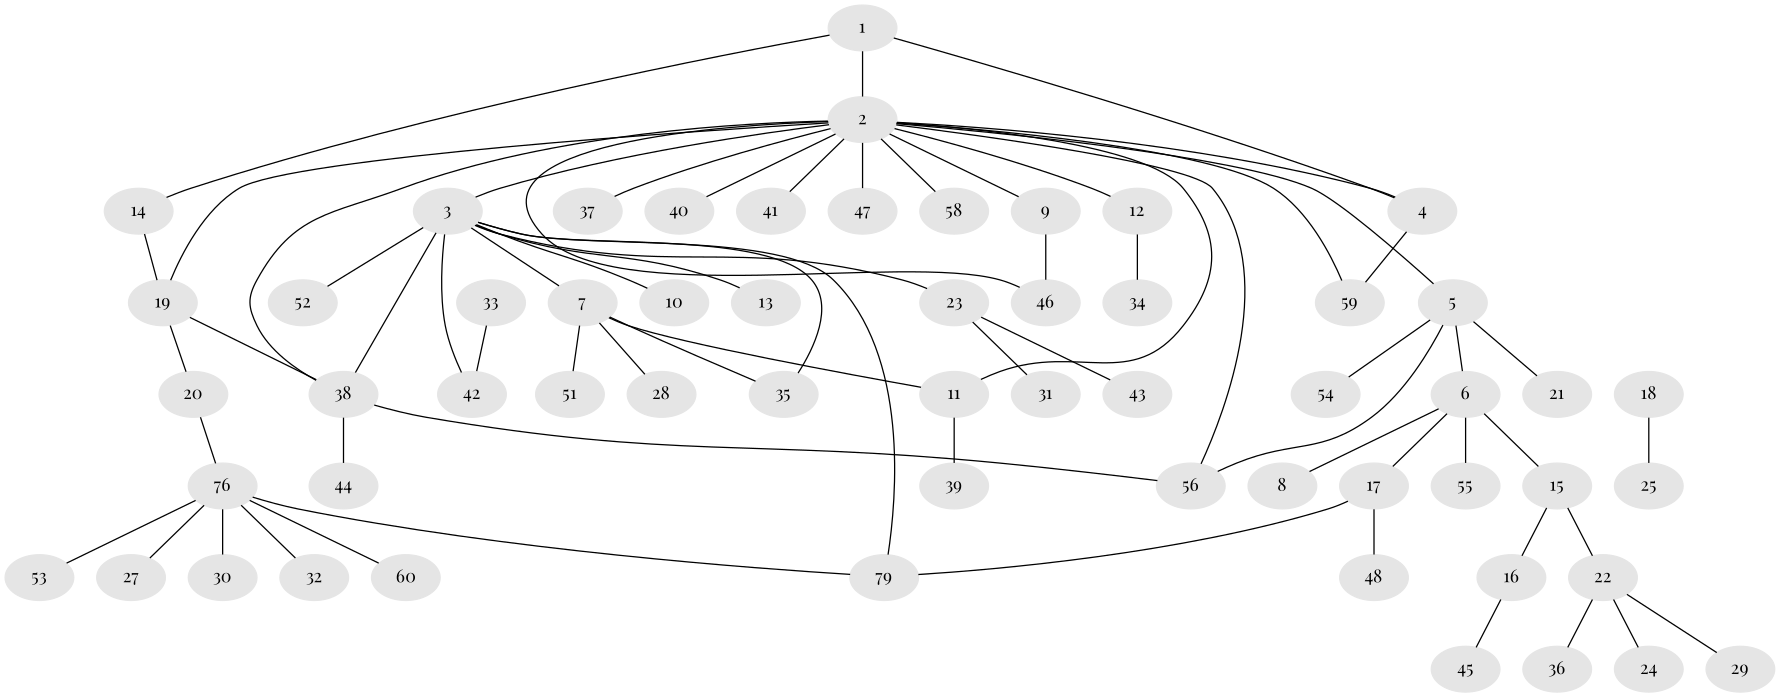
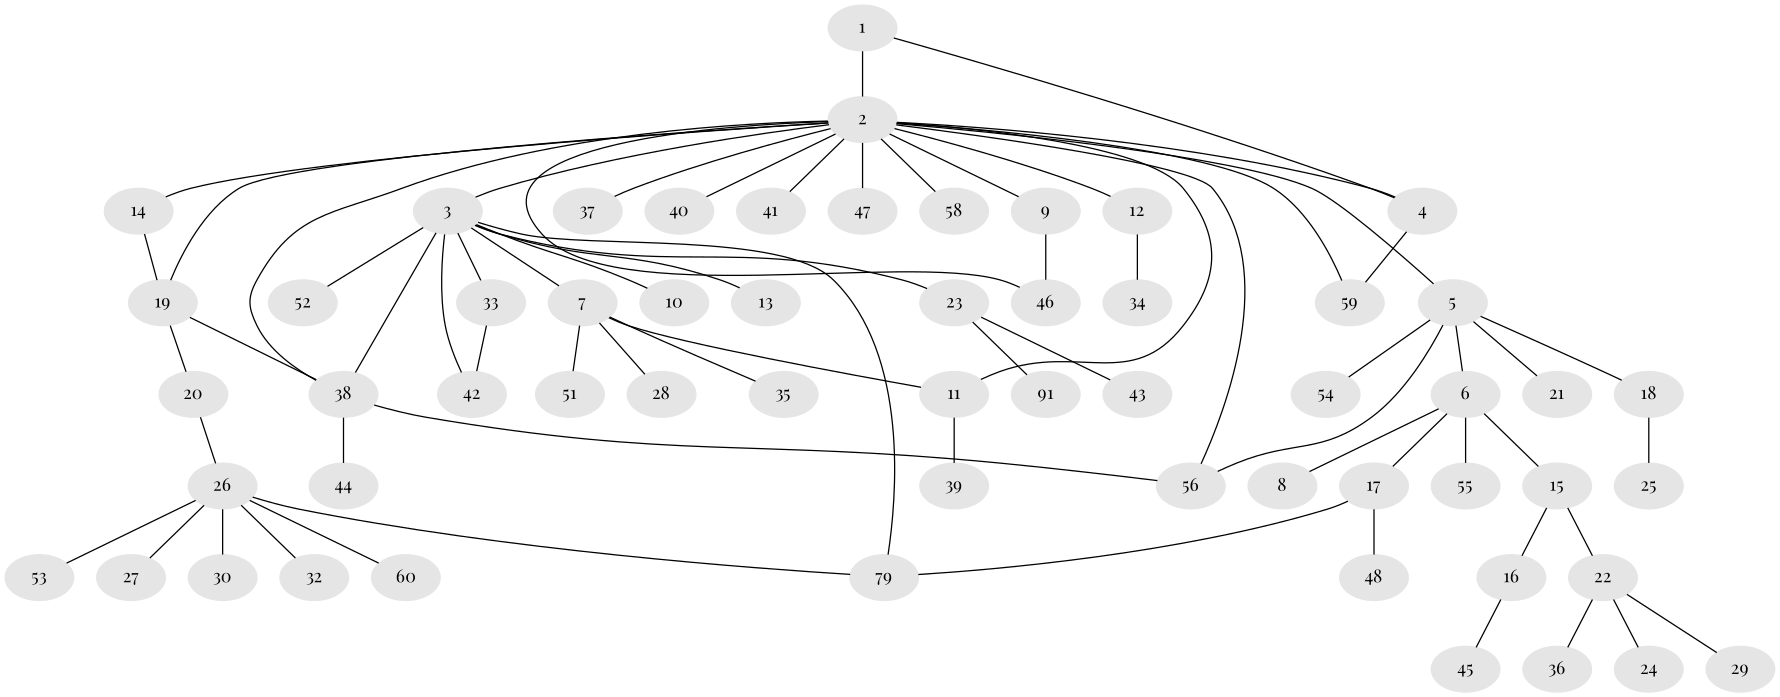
edge "1" -- "14": now "2" -- "14"
edge "3" -- "35": now "3" -- "33"
edge "5" -- "18": added
node "31": label "31" -> "91"
node "76": label "76" -> "26"
